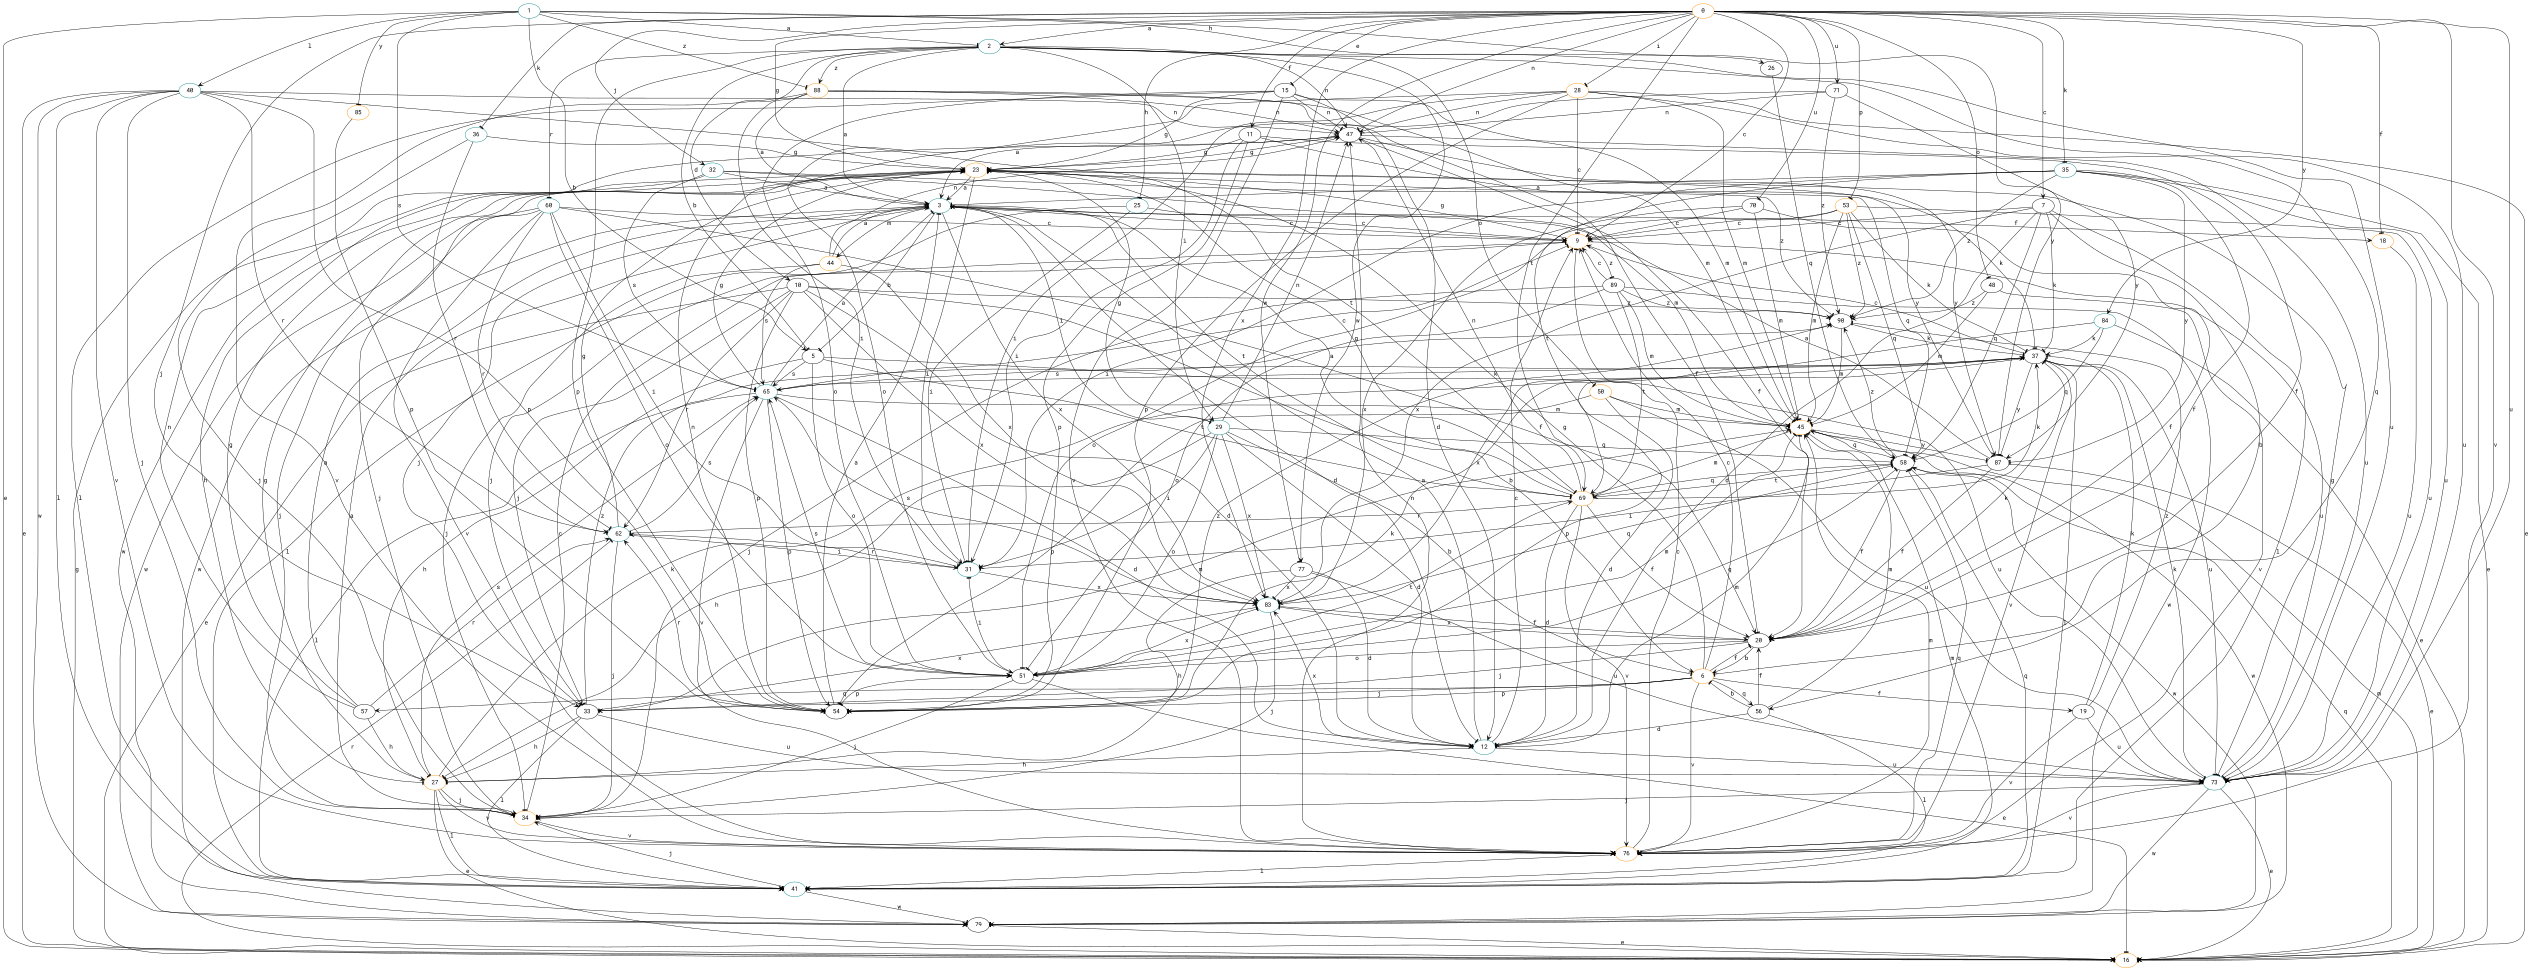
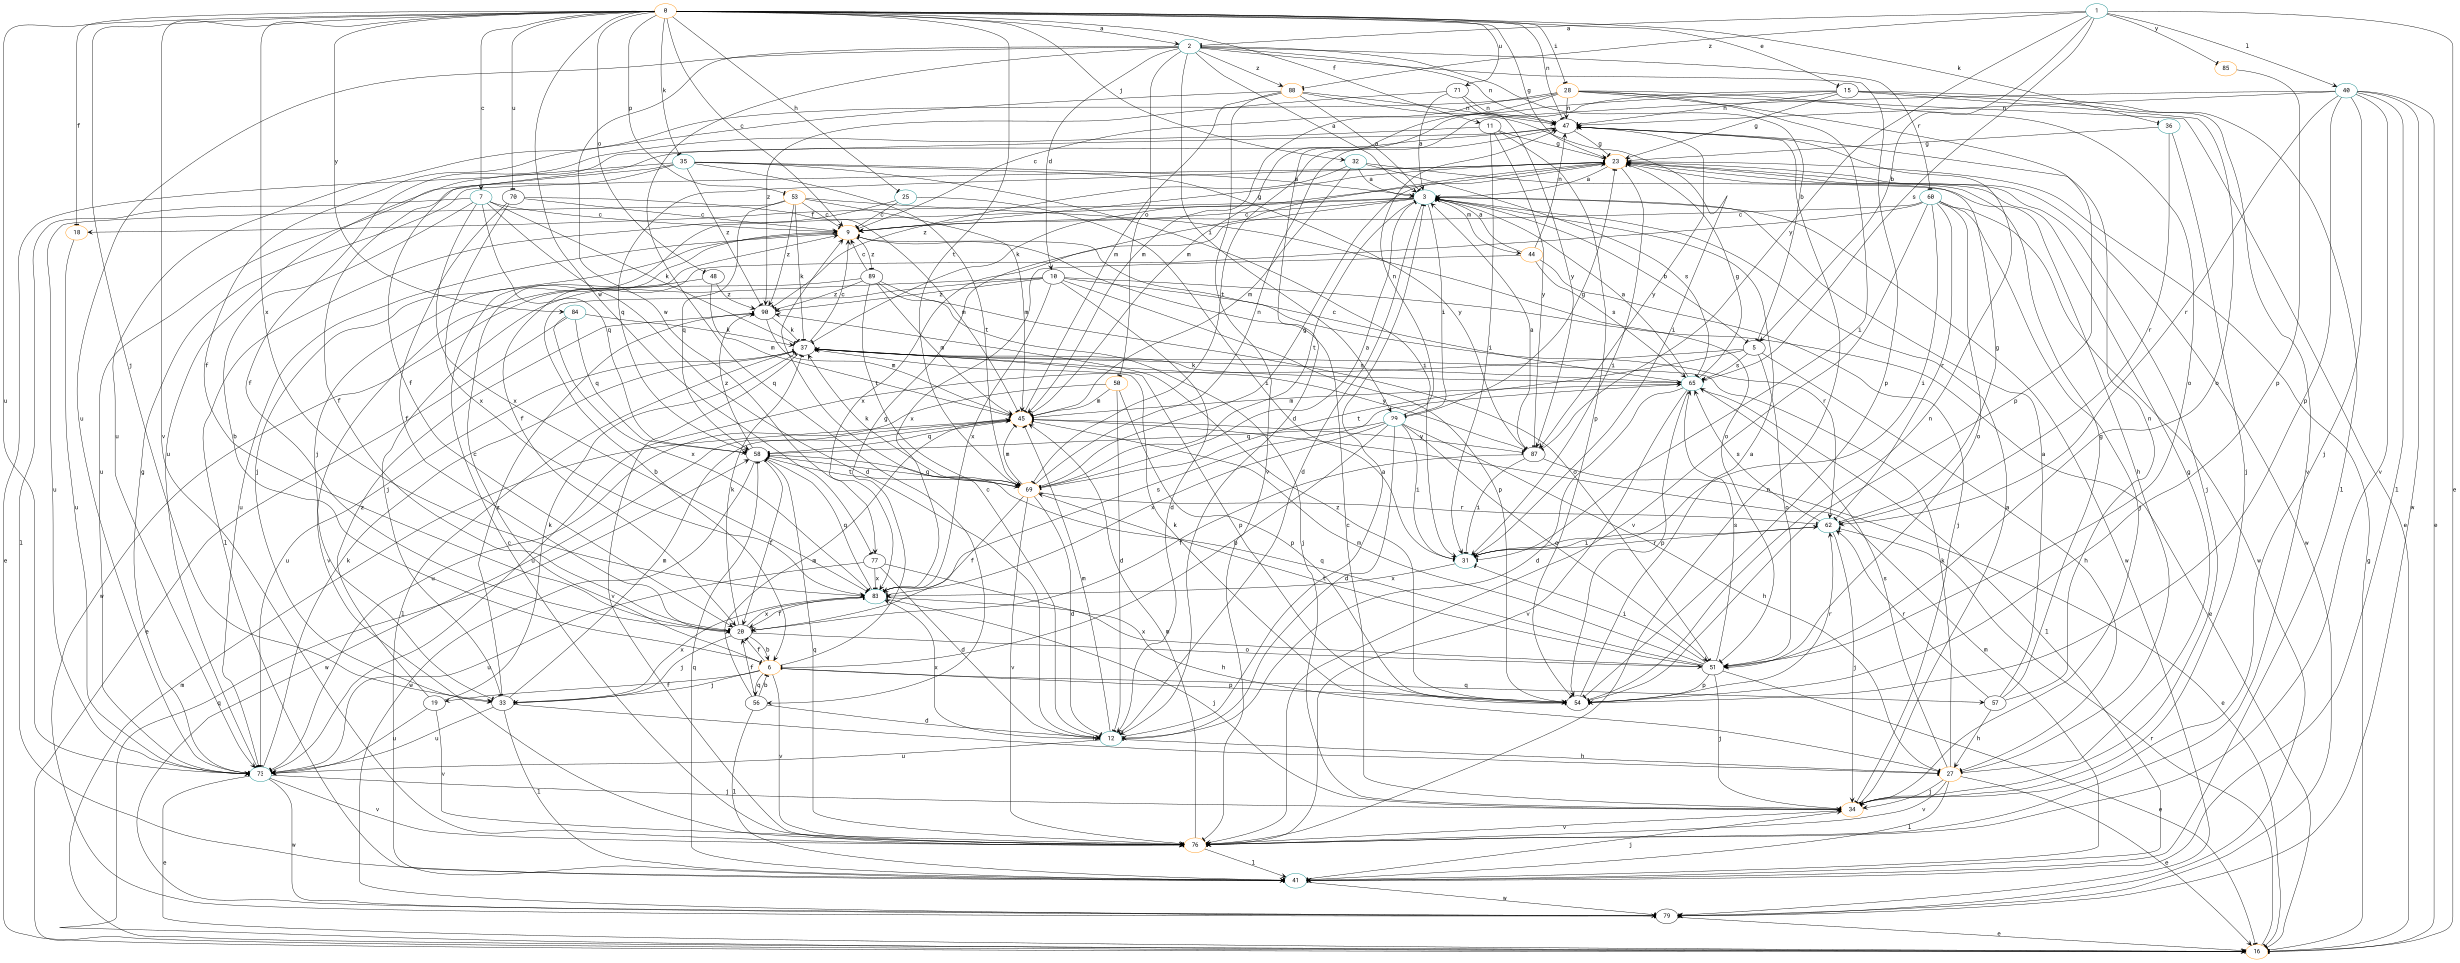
node "26": removed
node "7": color black -> teal
